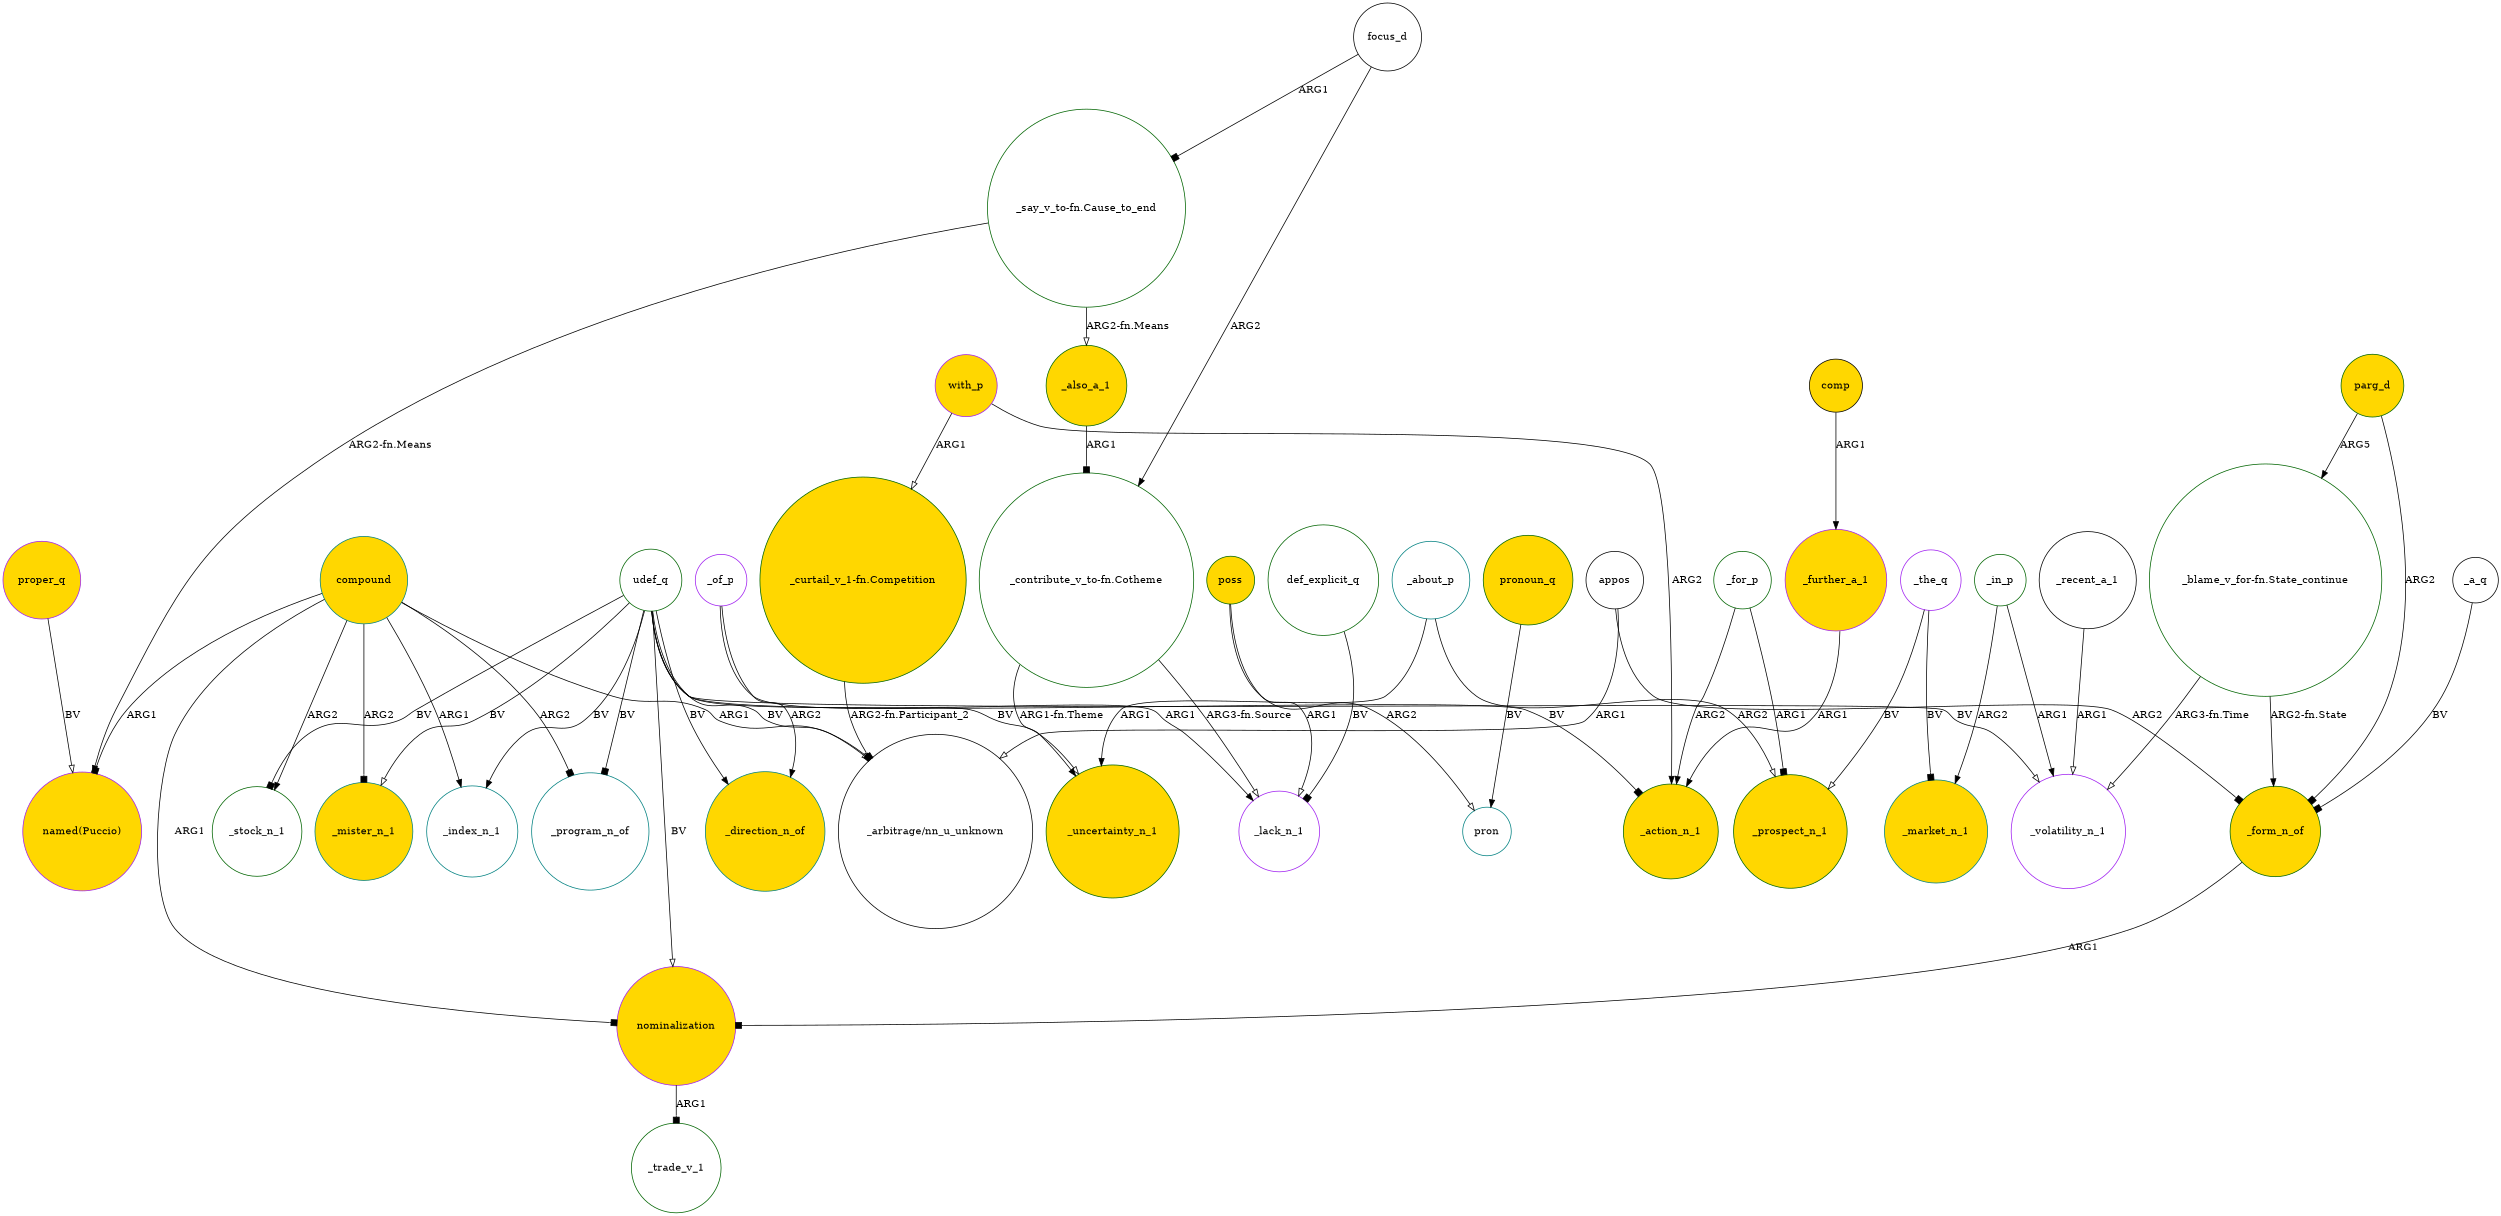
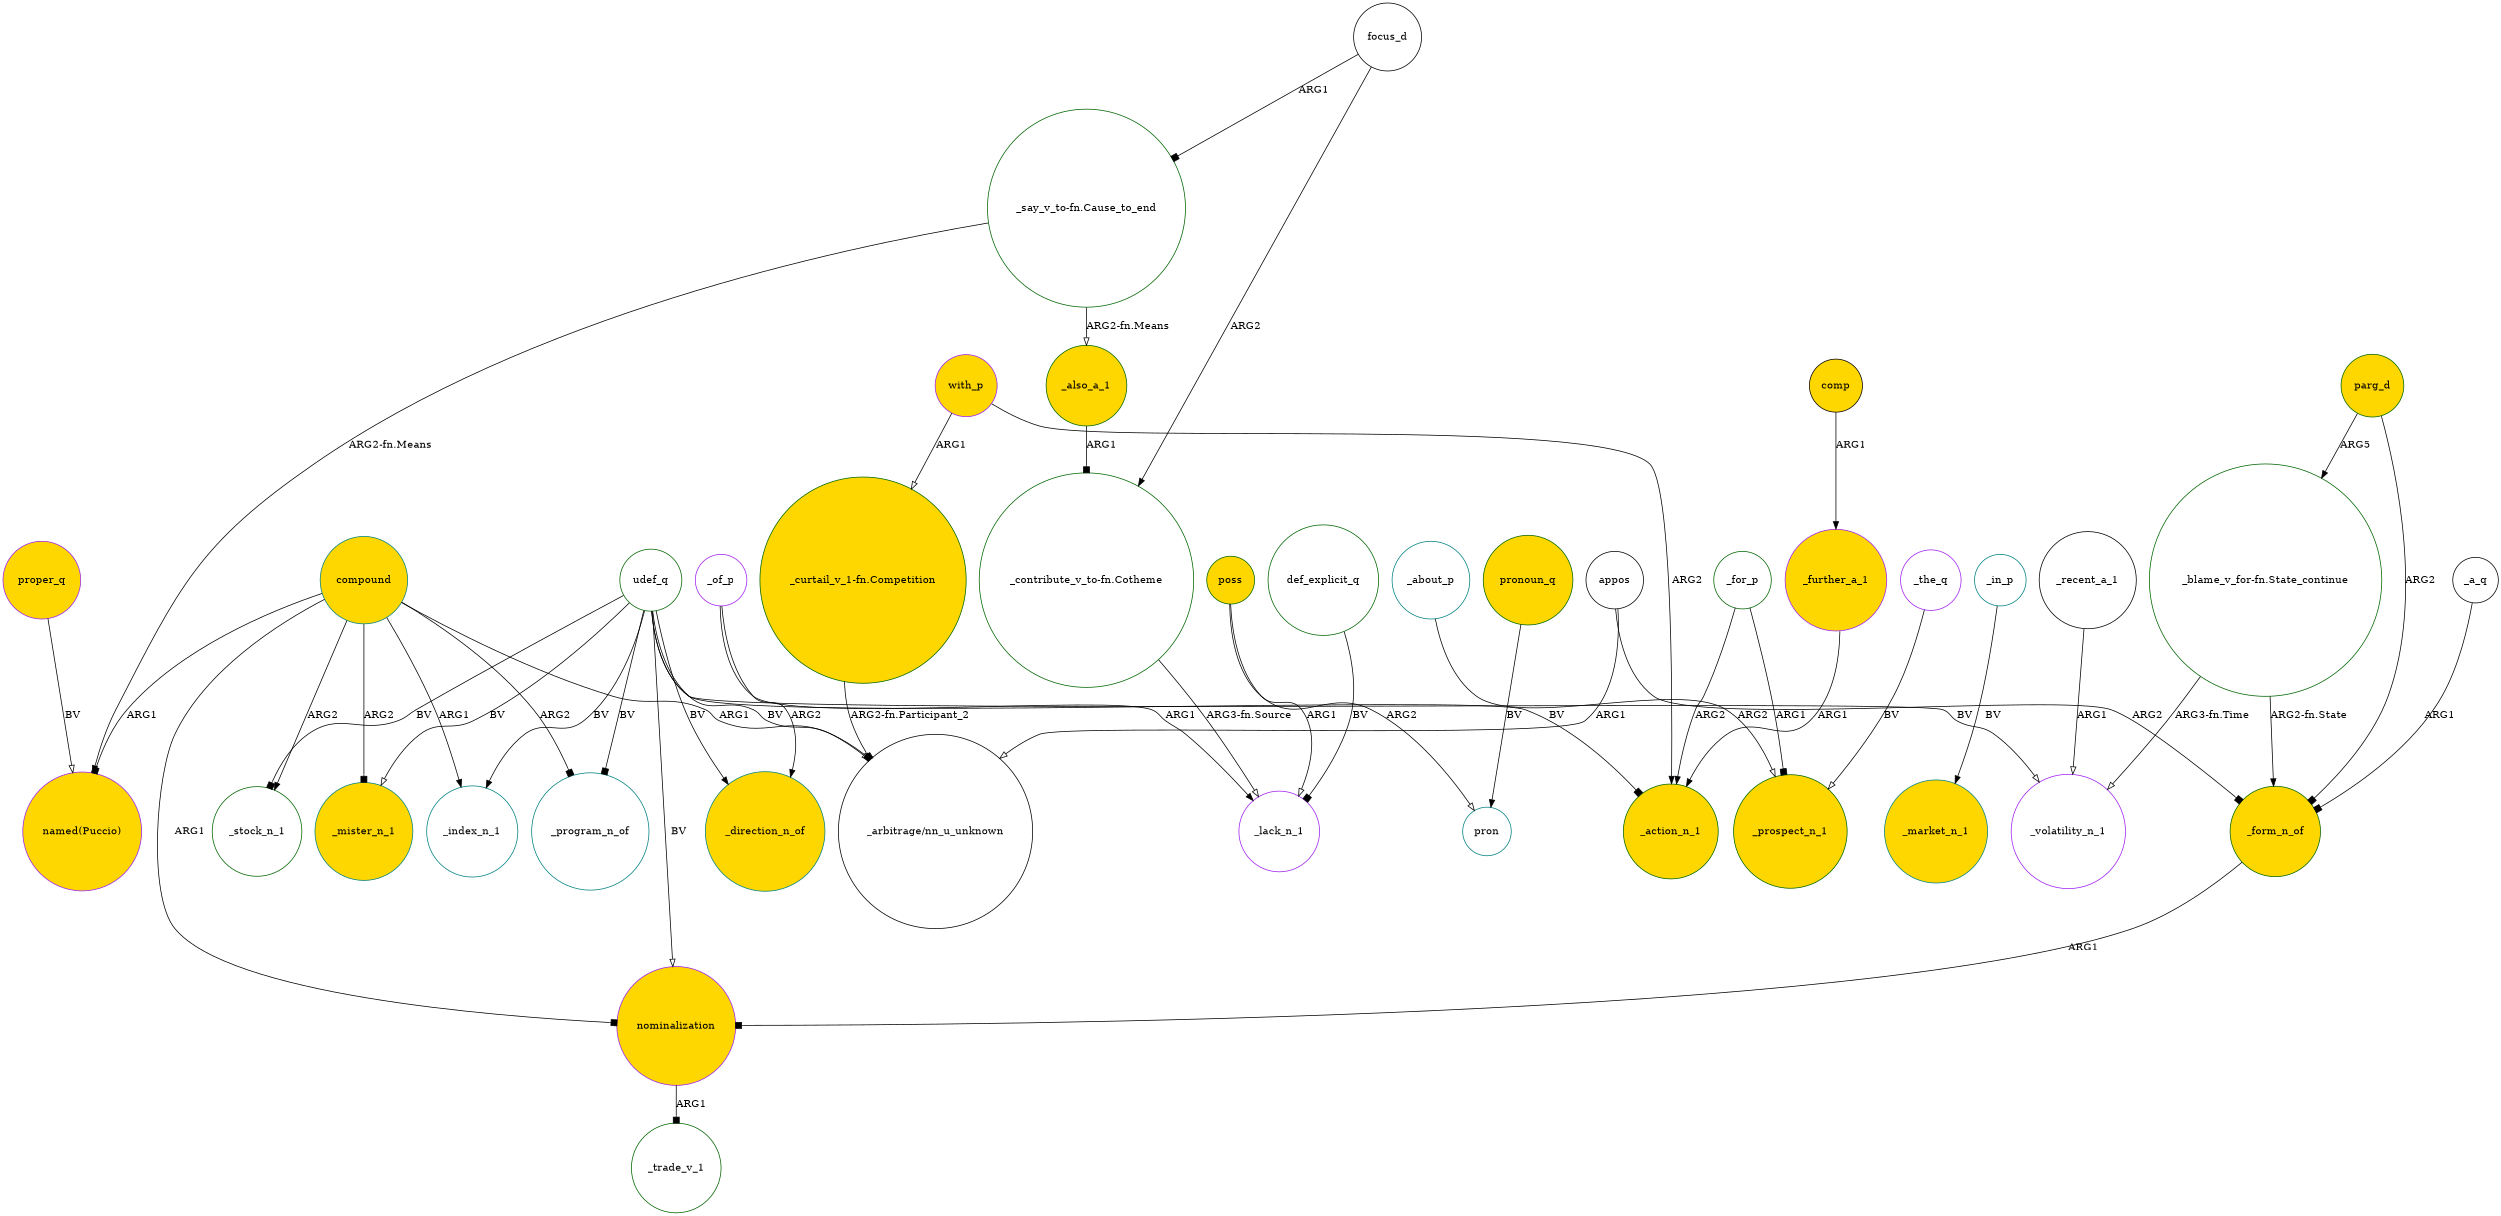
node "_in_p": color darkgreen -> teal
edge "_in_p" -> "_volatility_n_1": removed, label "ARG1"
edge "_the_q" -> "_market_n_1": removed, label "BV"
edge "_in_p" -> "_market_n_1": label "ARG2" -> "BV"
edge "_a_q" -> "_form_n_of": label "BV" -> "ARG1"
node "_uncertainty_n_1": removed
